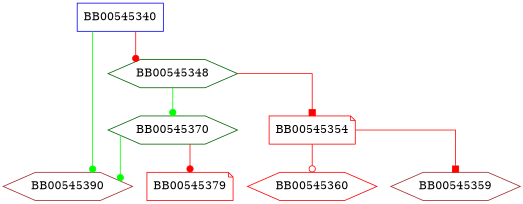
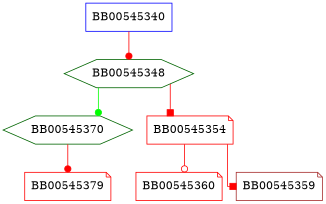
node "BB00545390": removed
node "BB00545360": shape hexagon -> note
node "BB00545359": shape hexagon -> note
